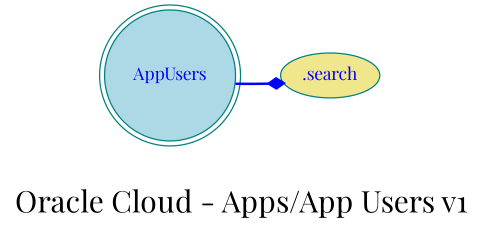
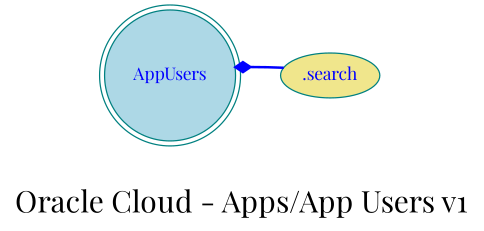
edge "AppUsers" -> ".search": reversed
